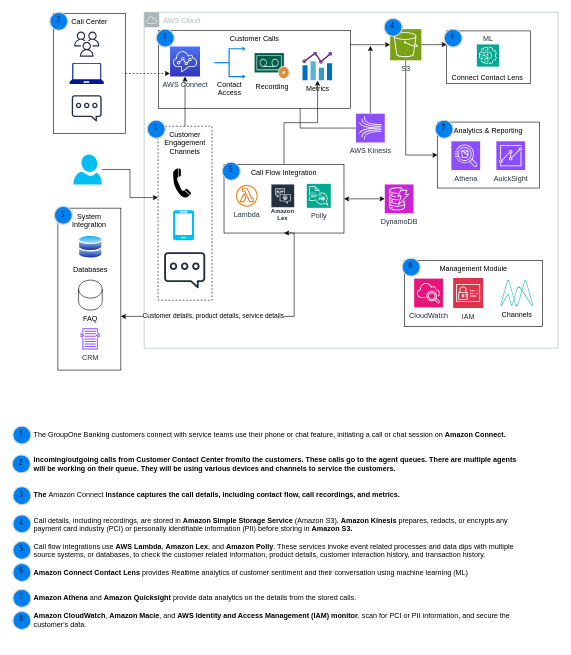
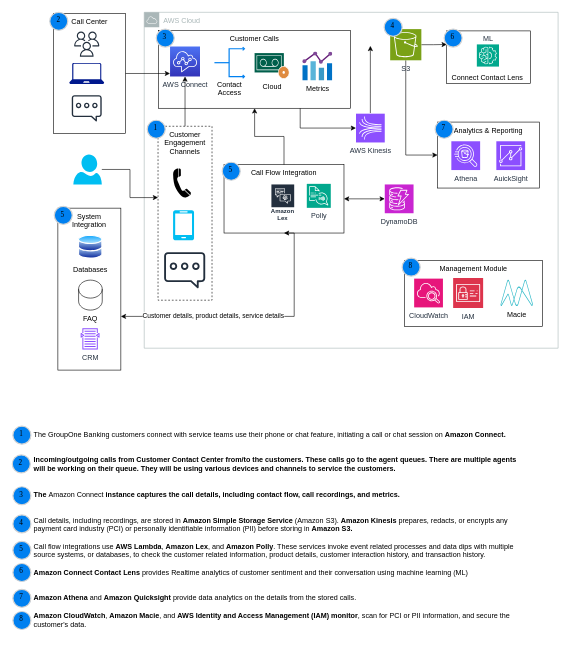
edge "Customer Calls" -> "S3": removed
edge "Call Center" -> "AWS Connect": style dashed -> solid
node "Recording": label "Recording" -> "Cloud"
edge "Call Flow Integration" -> "Metrics": now "Call Flow Integration" -> "Customer Calls"
edge "Customer Calls" -- "AWS Kinesis": arrowhead none -> classic
node "Lambda": removed
node "Channels": label "Channels" -> "Macie"
